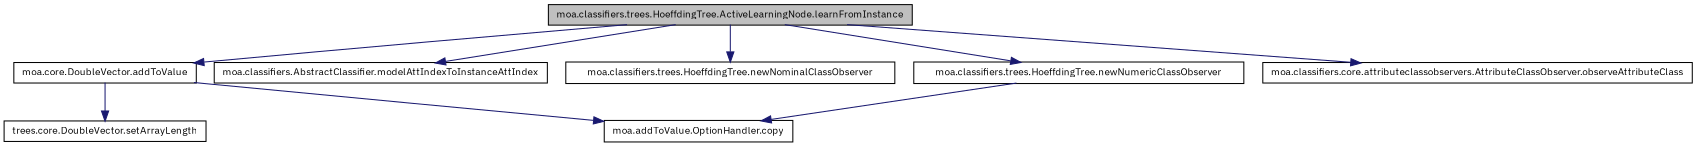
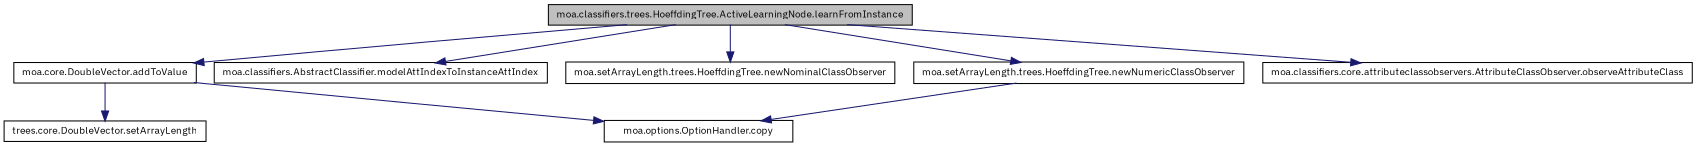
node "moa.classifiers.trees.HoeffdingTree.newNominalClassObserver": label "moa.classifiers.trees.HoeffdingTree.newNominalClassObserver" -> "moa.setArrayLength.trees.HoeffdingTree.newNominalClassObserver"
node "moa.classifiers.trees.HoeffdingTree.newNumericClassObserver": label "moa.classifiers.trees.HoeffdingTree.newNumericClassObserver" -> "moa.setArrayLength.trees.HoeffdingTree.newNumericClassObserver"
node "moa.addToValue.OptionHandler.copy": label "moa.addToValue.OptionHandler.copy" -> "moa.options.OptionHandler.copy"
